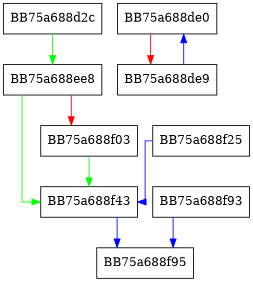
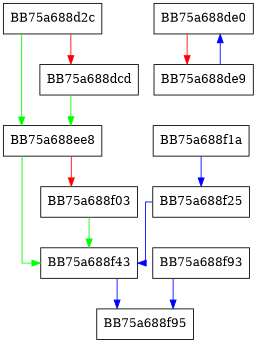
node "BB75a688dcd": added
node "BB75a688f1a": added
